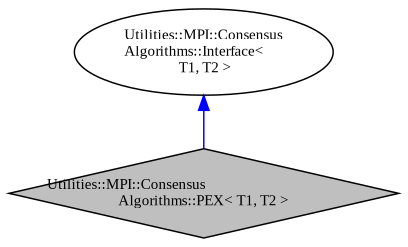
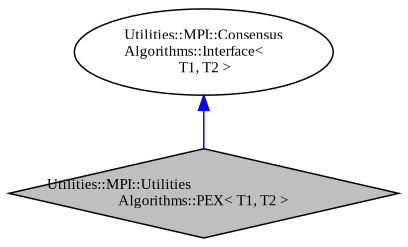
node "Utilities::MPI::Consensus Algorithms::PEX< T1, T2 >": label "Utilities::MPI::Consensus Algorithms::PEX< T1, T2 >" -> "Utilities::MPI::Utilities Algorithms::PEX< T1, T2 >"
